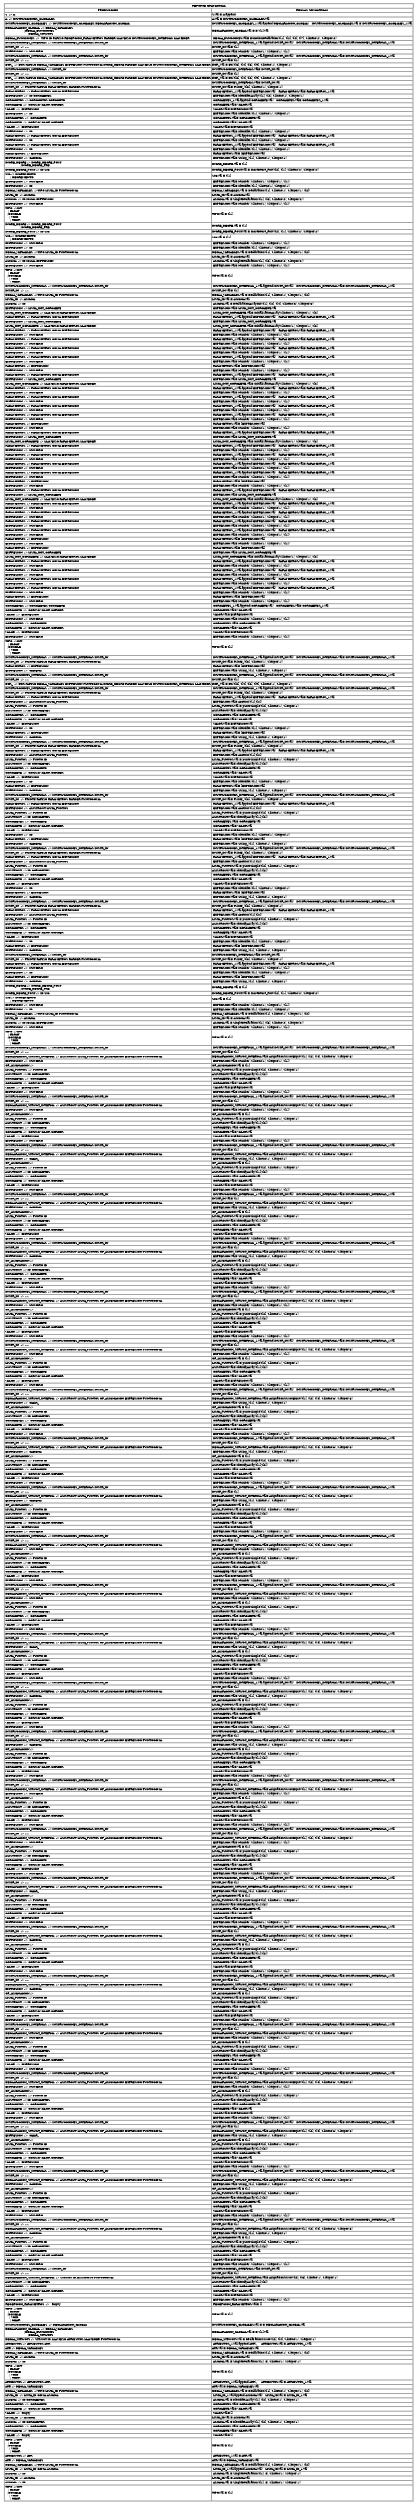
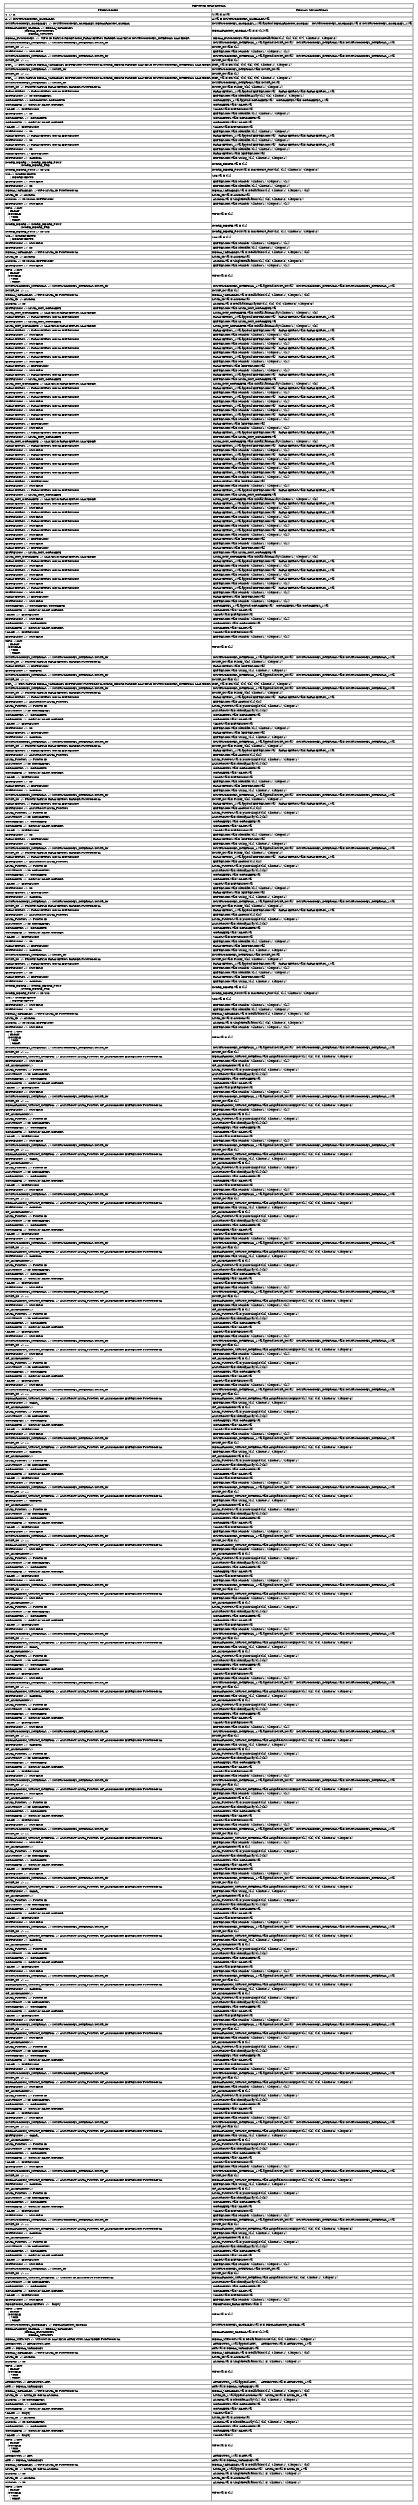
node "REPORTE GRAMATICAL": text "S.val = A.append" -> "S.val = A.val"
